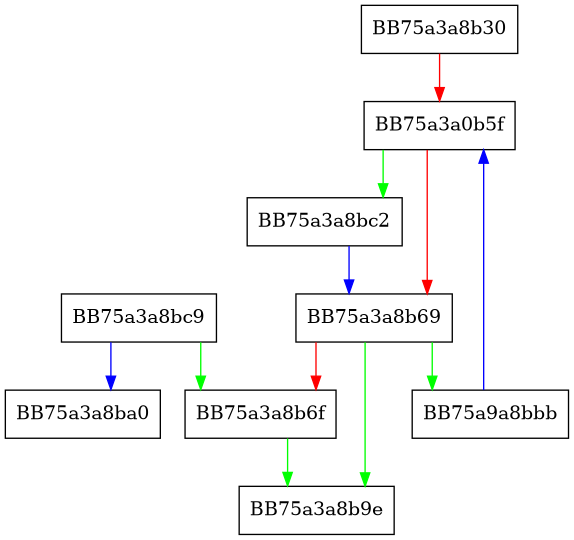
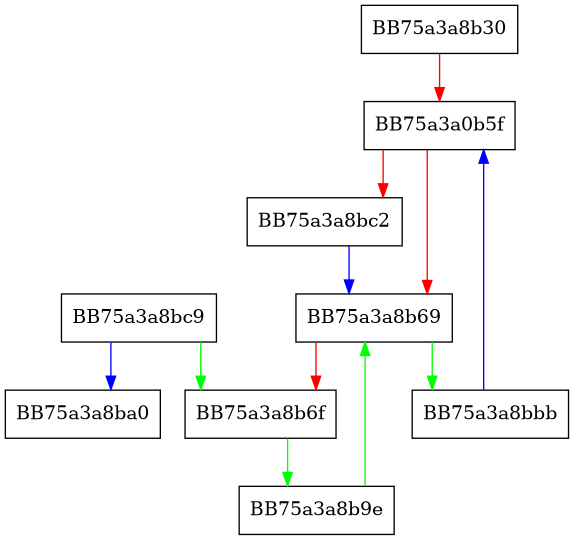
edge "BB75a3a0b5f" -> "BB75a3a8bc2": color green -> red
edge "BB75a3a8b69" -> "BB75a3a8b9e": reversed
node "BB75a9a8bbb": label "BB75a9a8bbb" -> "BB75a3a8bbb"
